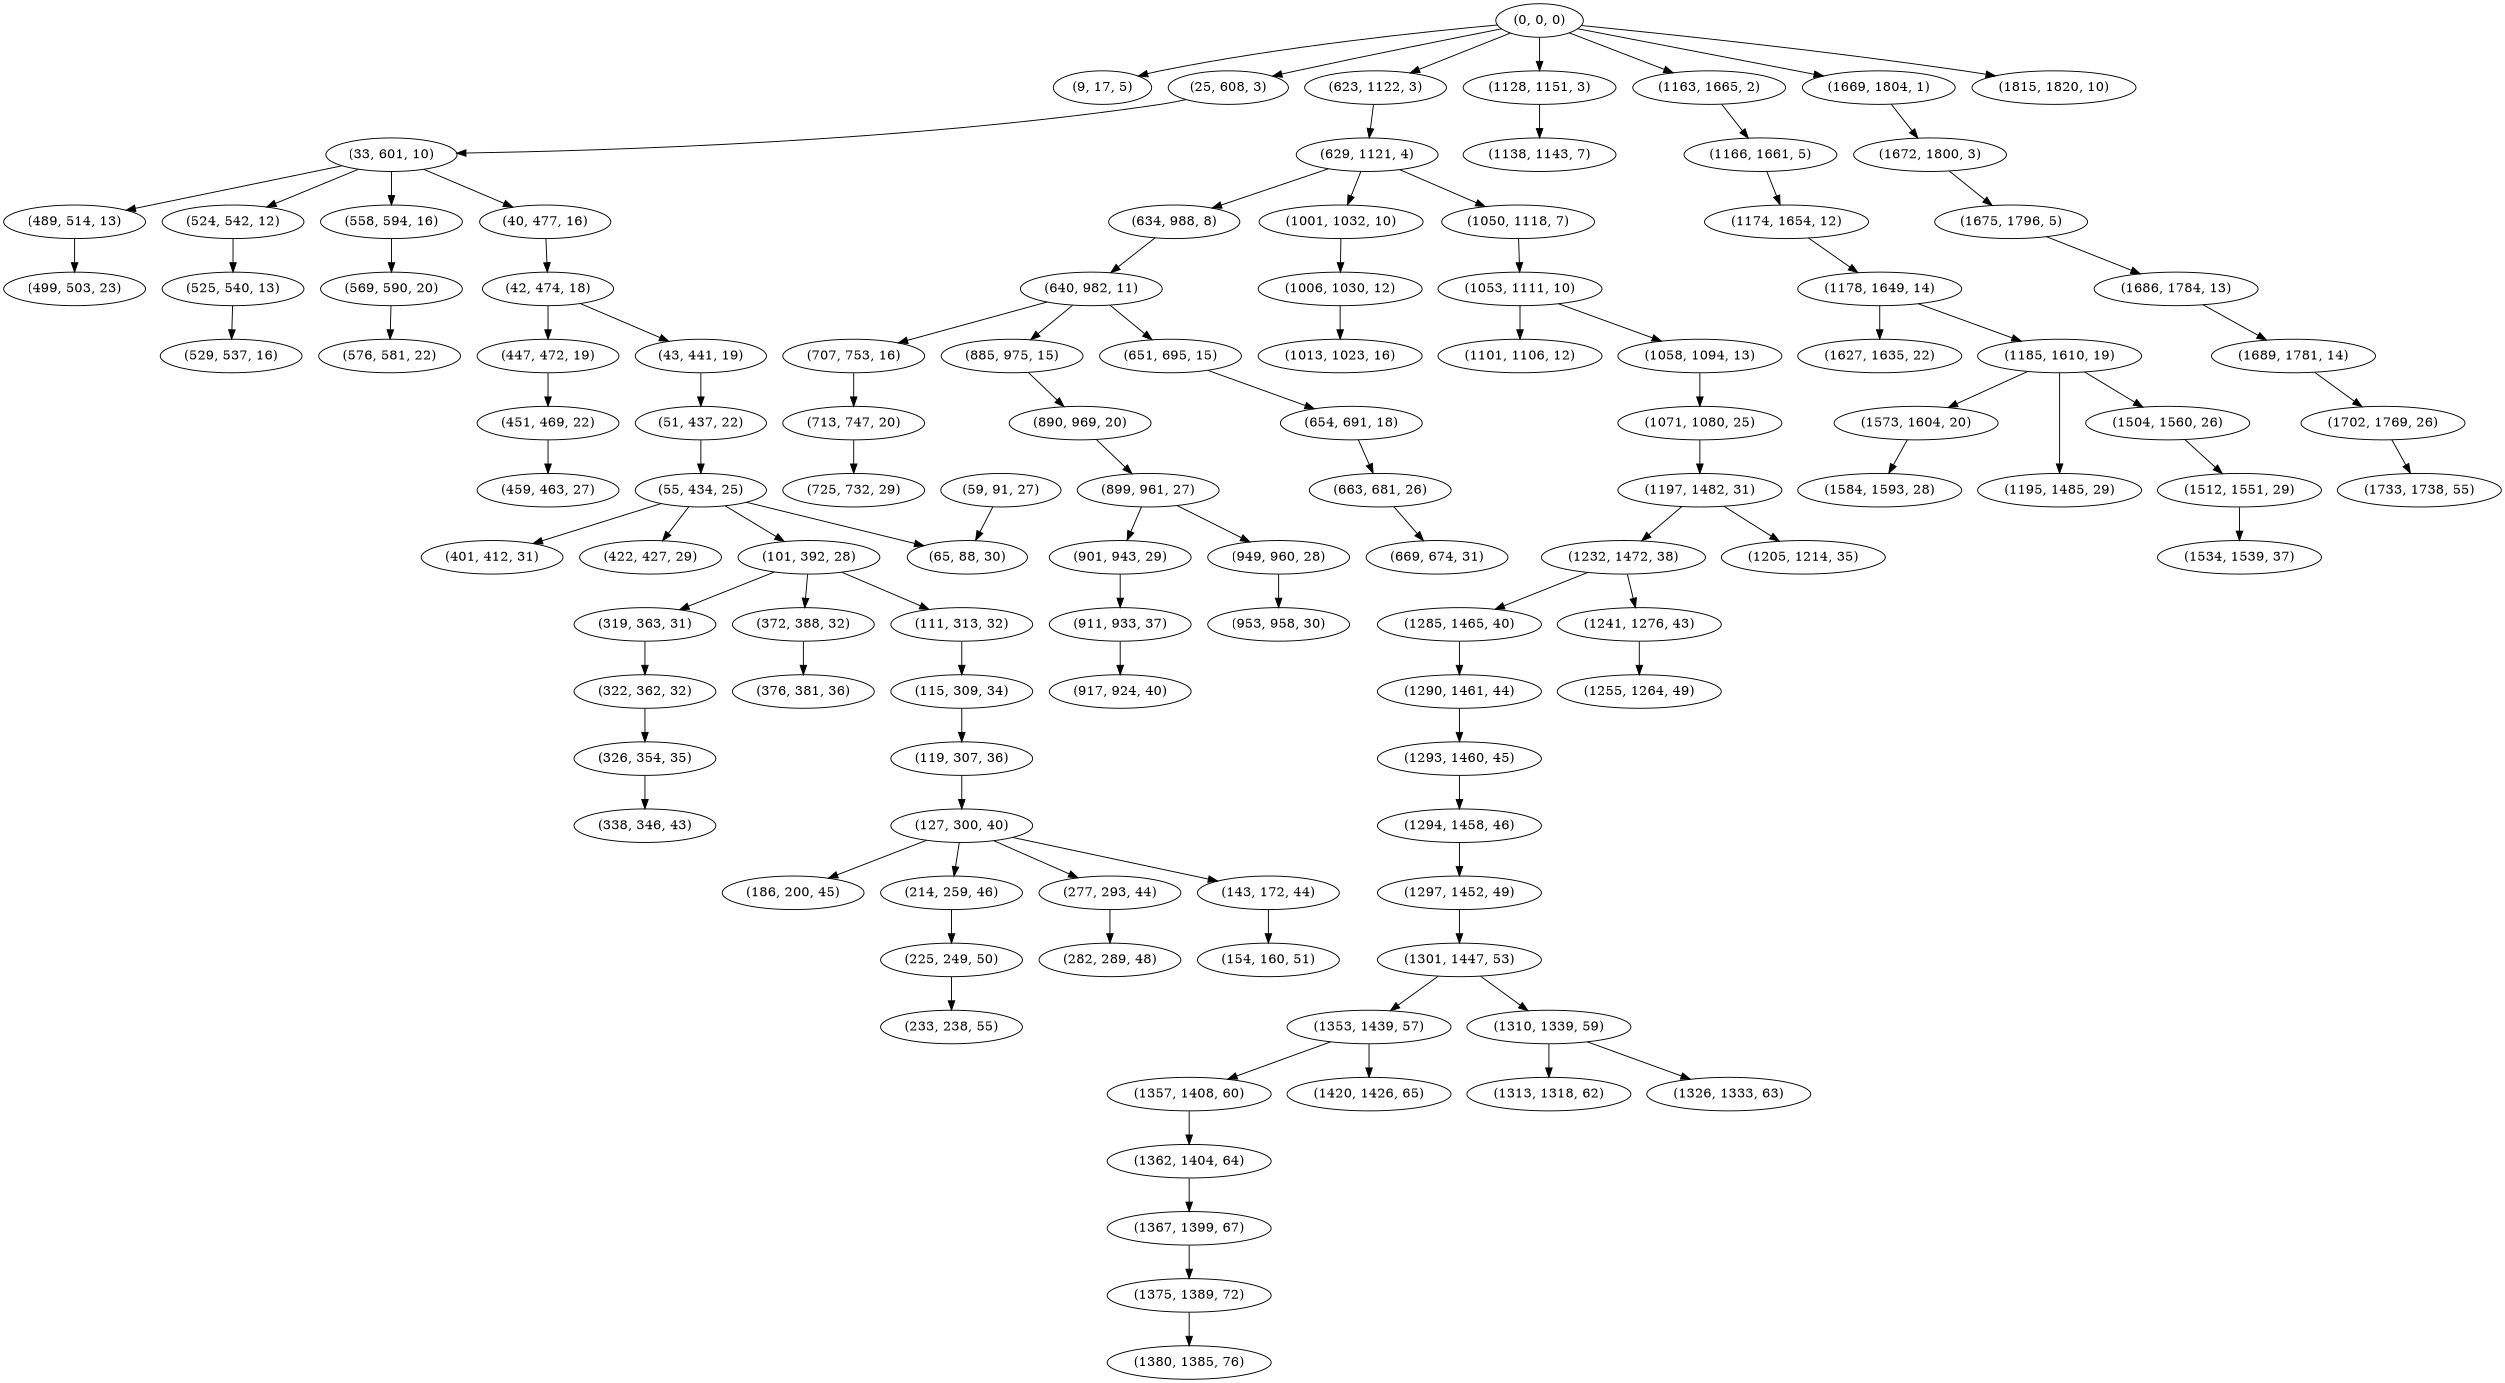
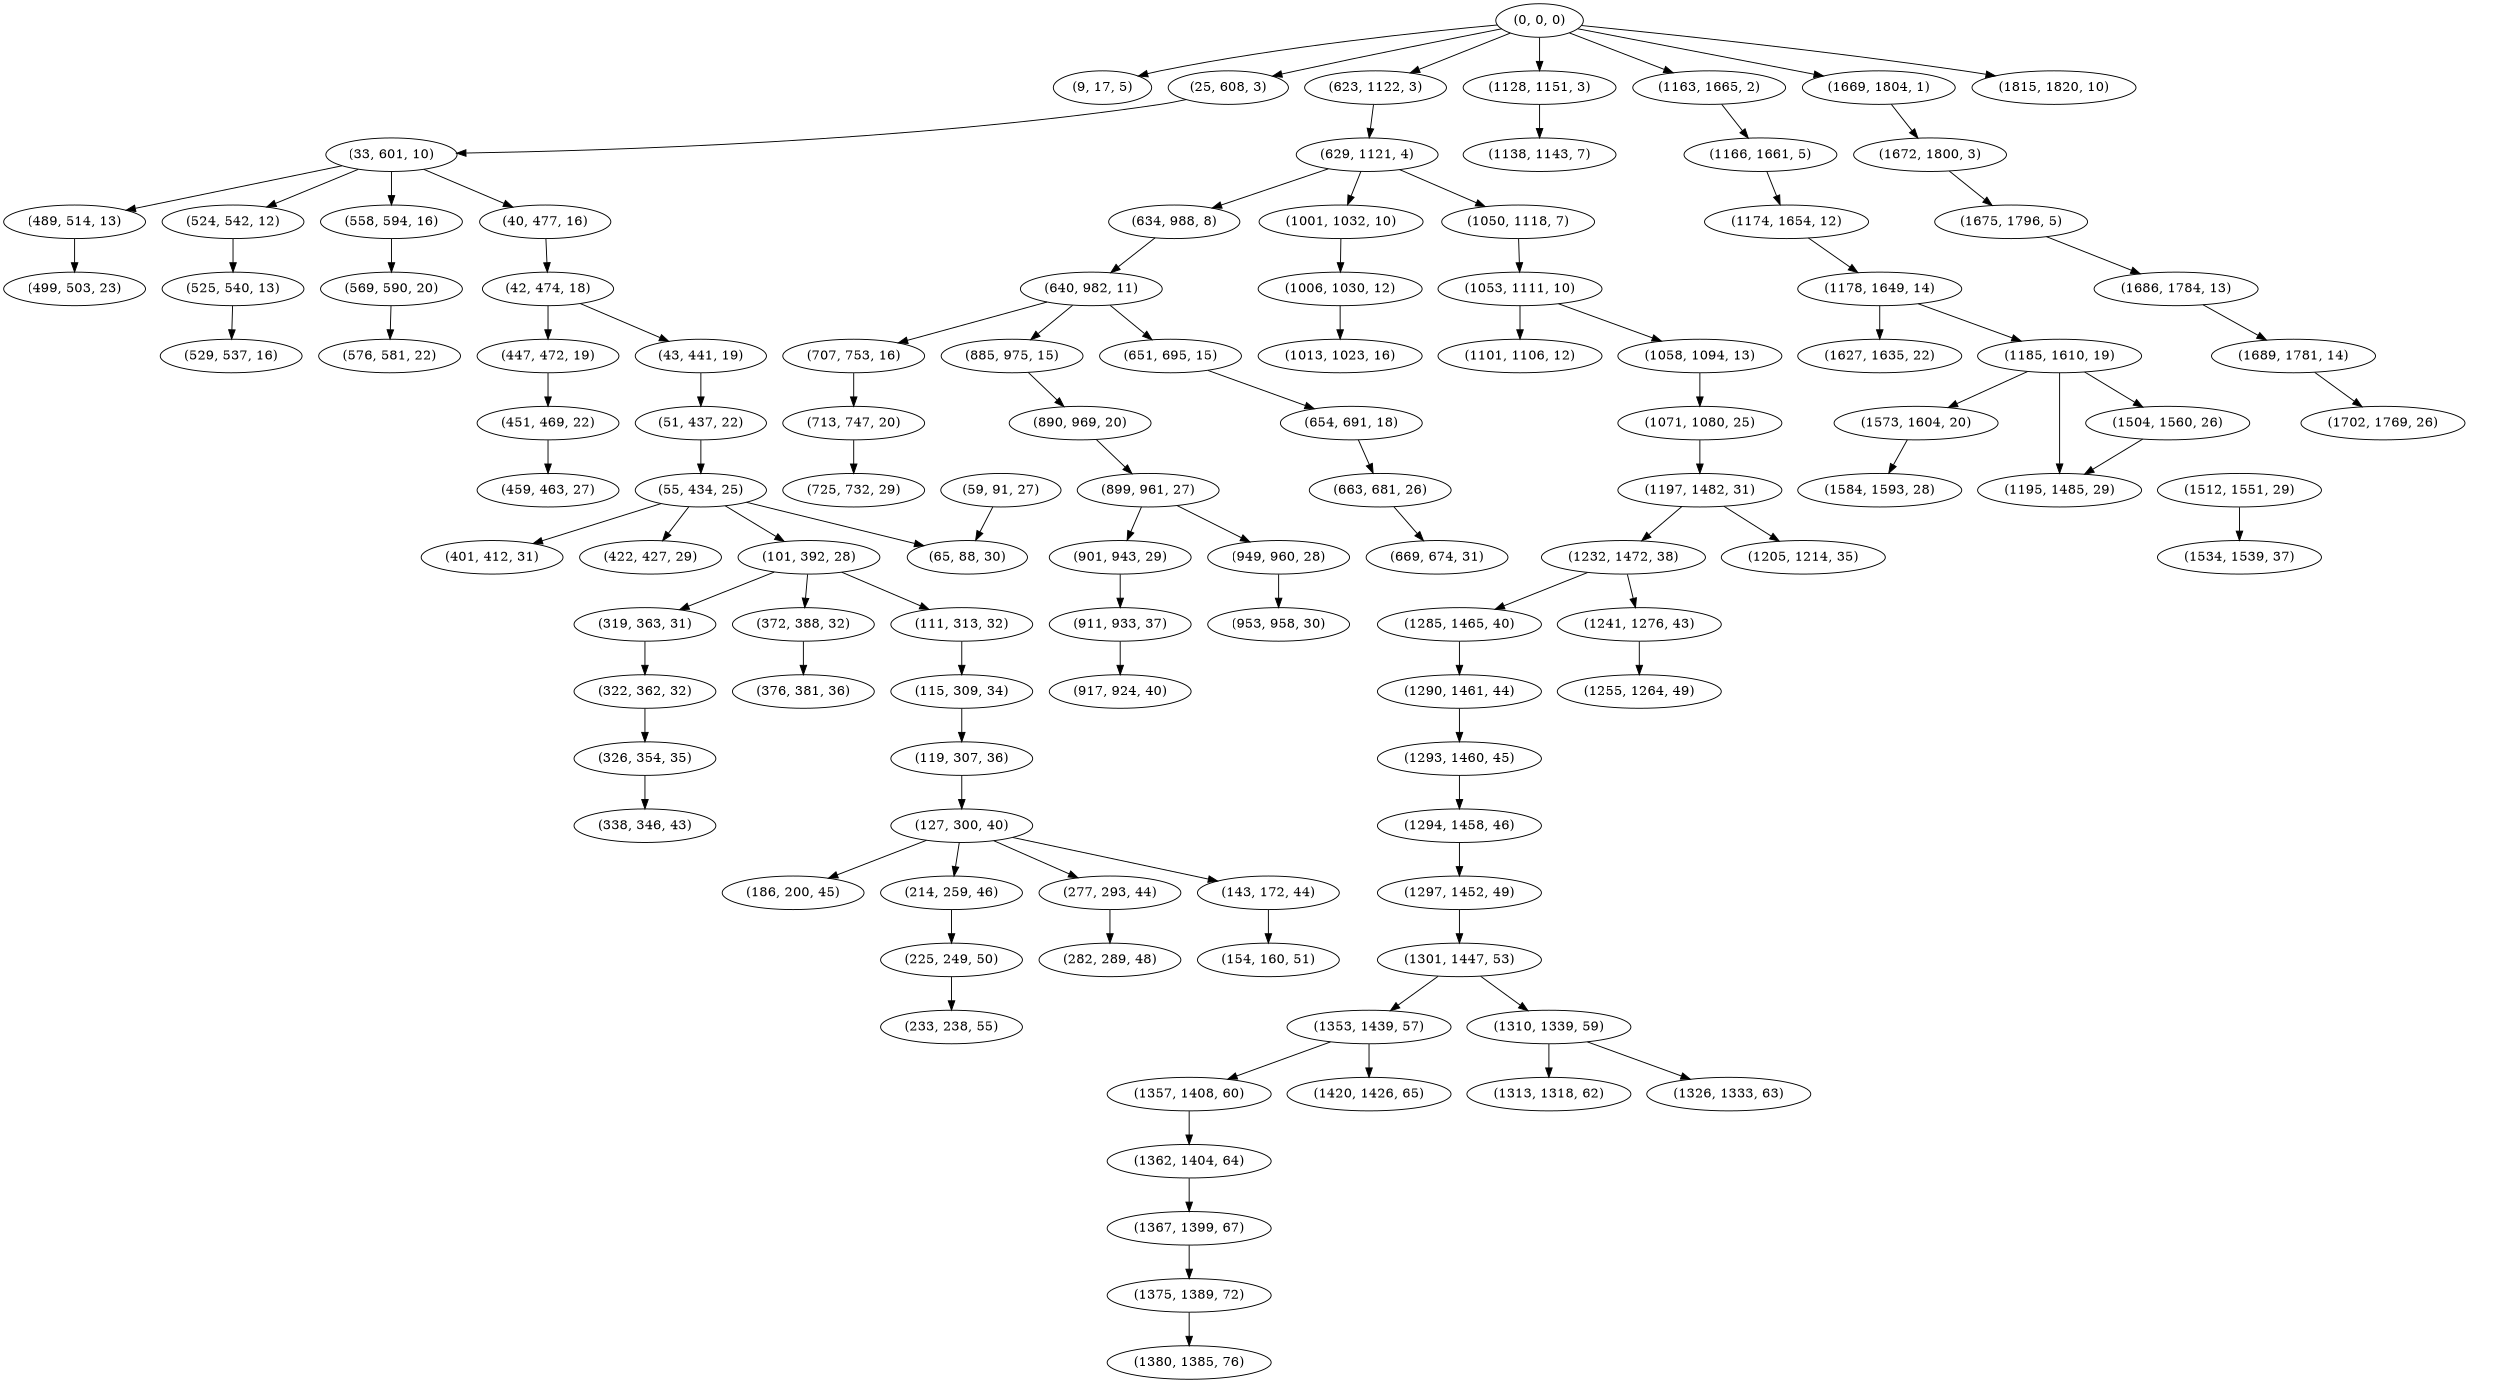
edge "(1504, 1560, 26)" -> "(1512, 1551, 29)": now "(1504, 1560, 26)" -> "(1195, 1485, 29)"
node "(1733, 1738, 55)": removed
